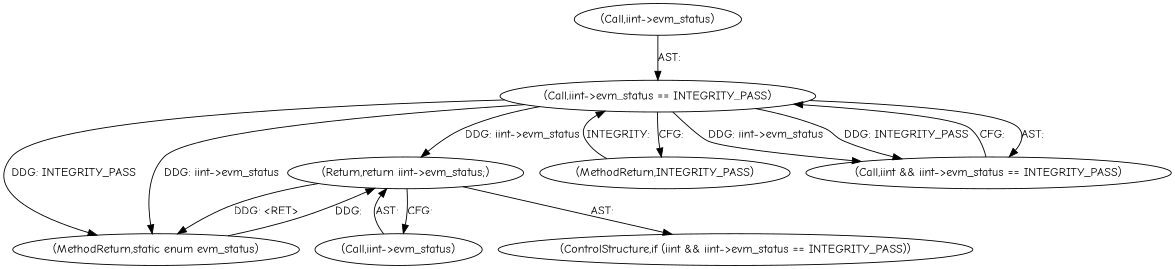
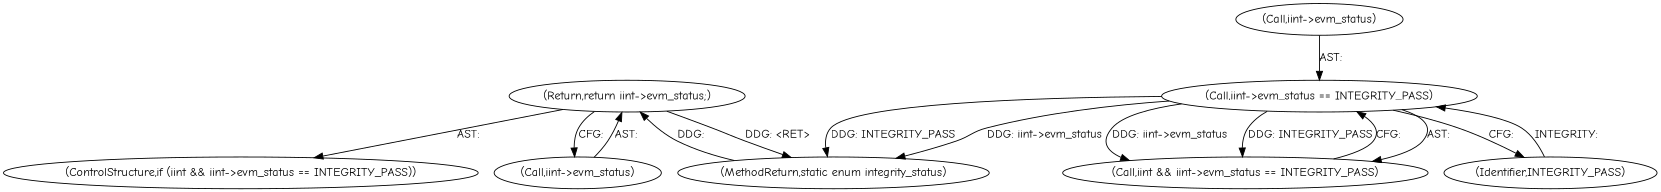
edge "(Call,iint->evm_status == INTEGRITY_PASS)" -> "(Return,return iint->evm_status;)": removed, label "DDG: iint->evm_status"
node "(MethodReturn,INTEGRITY_PASS)": label "(MethodReturn,INTEGRITY_PASS)" -> "(Identifier,INTEGRITY_PASS)"
node "(MethodReturn,static enum evm_status)": label "(MethodReturn,static enum evm_status)" -> "(MethodReturn,static enum integrity_status)"
